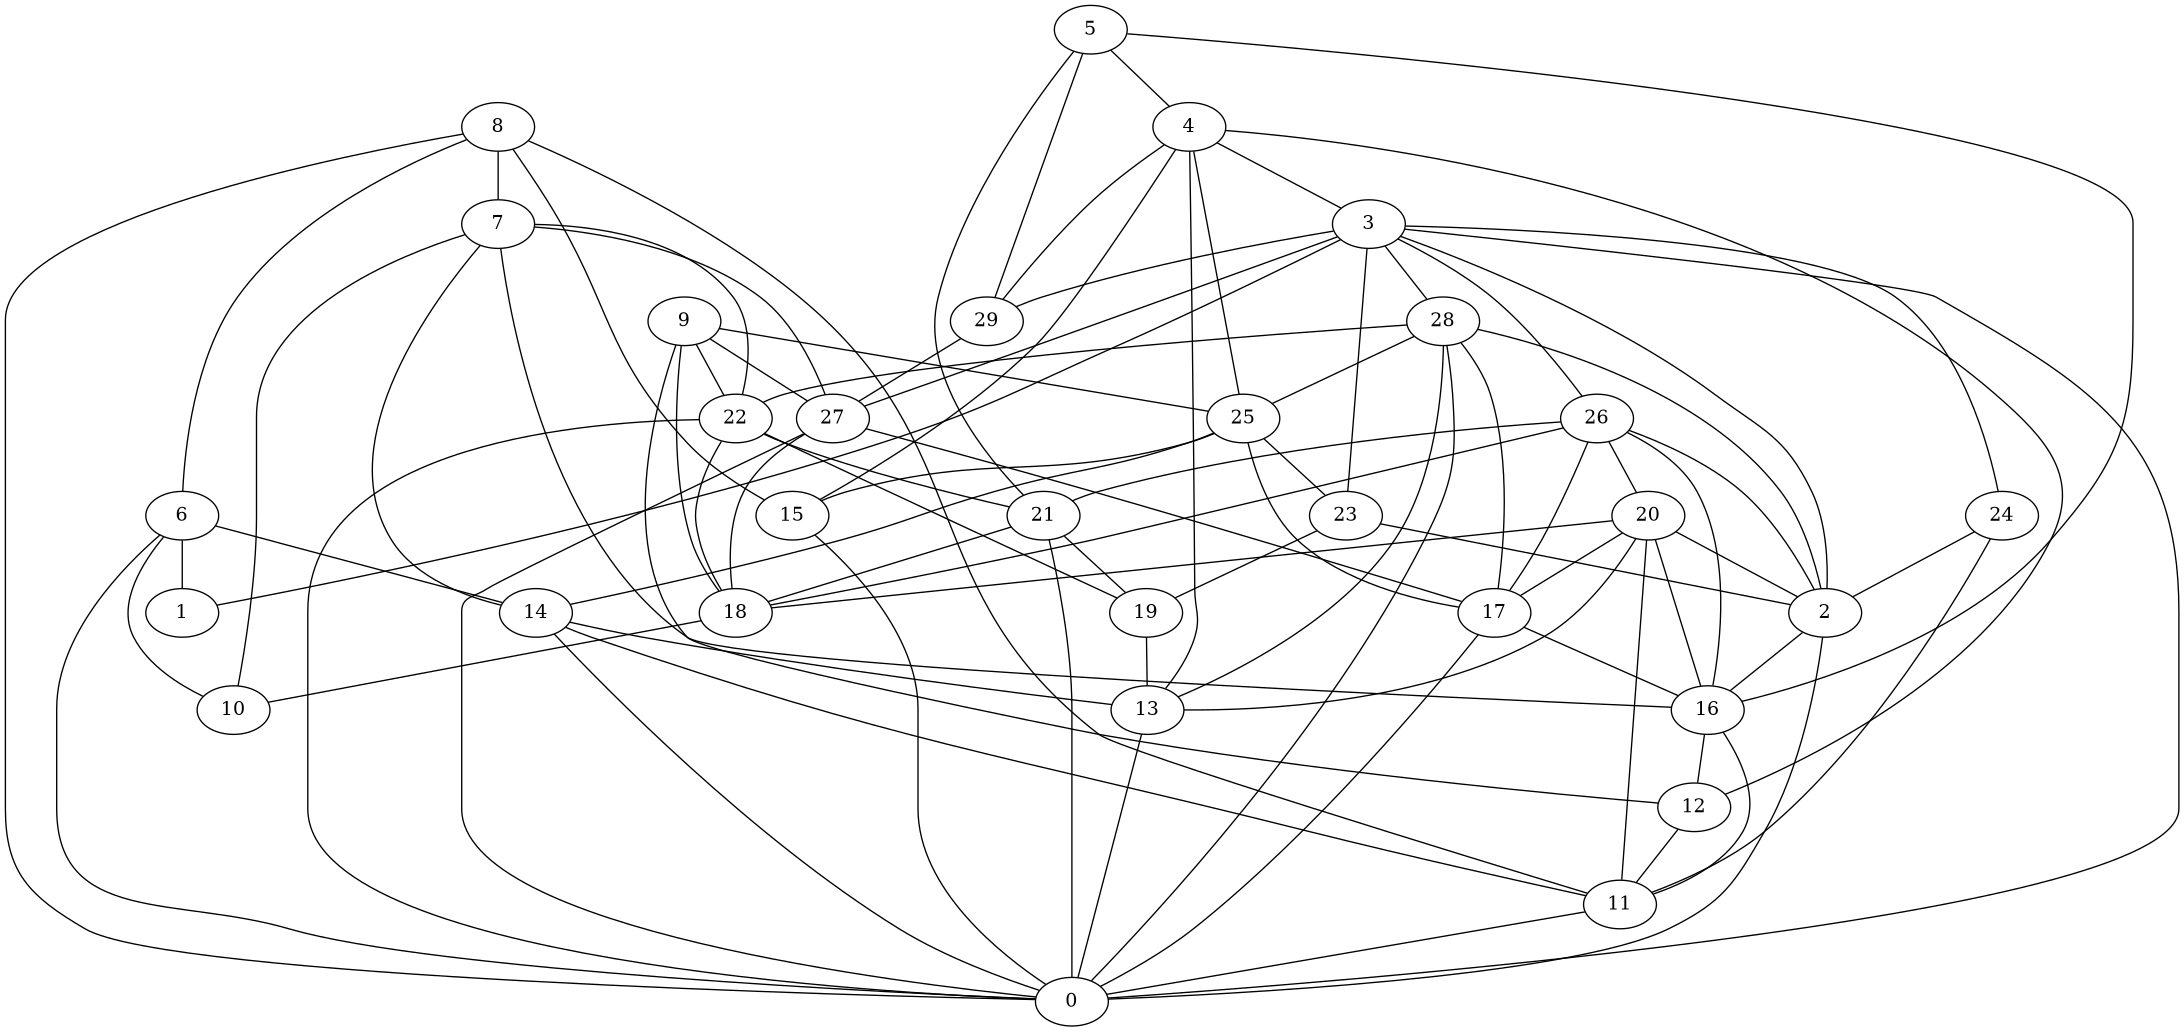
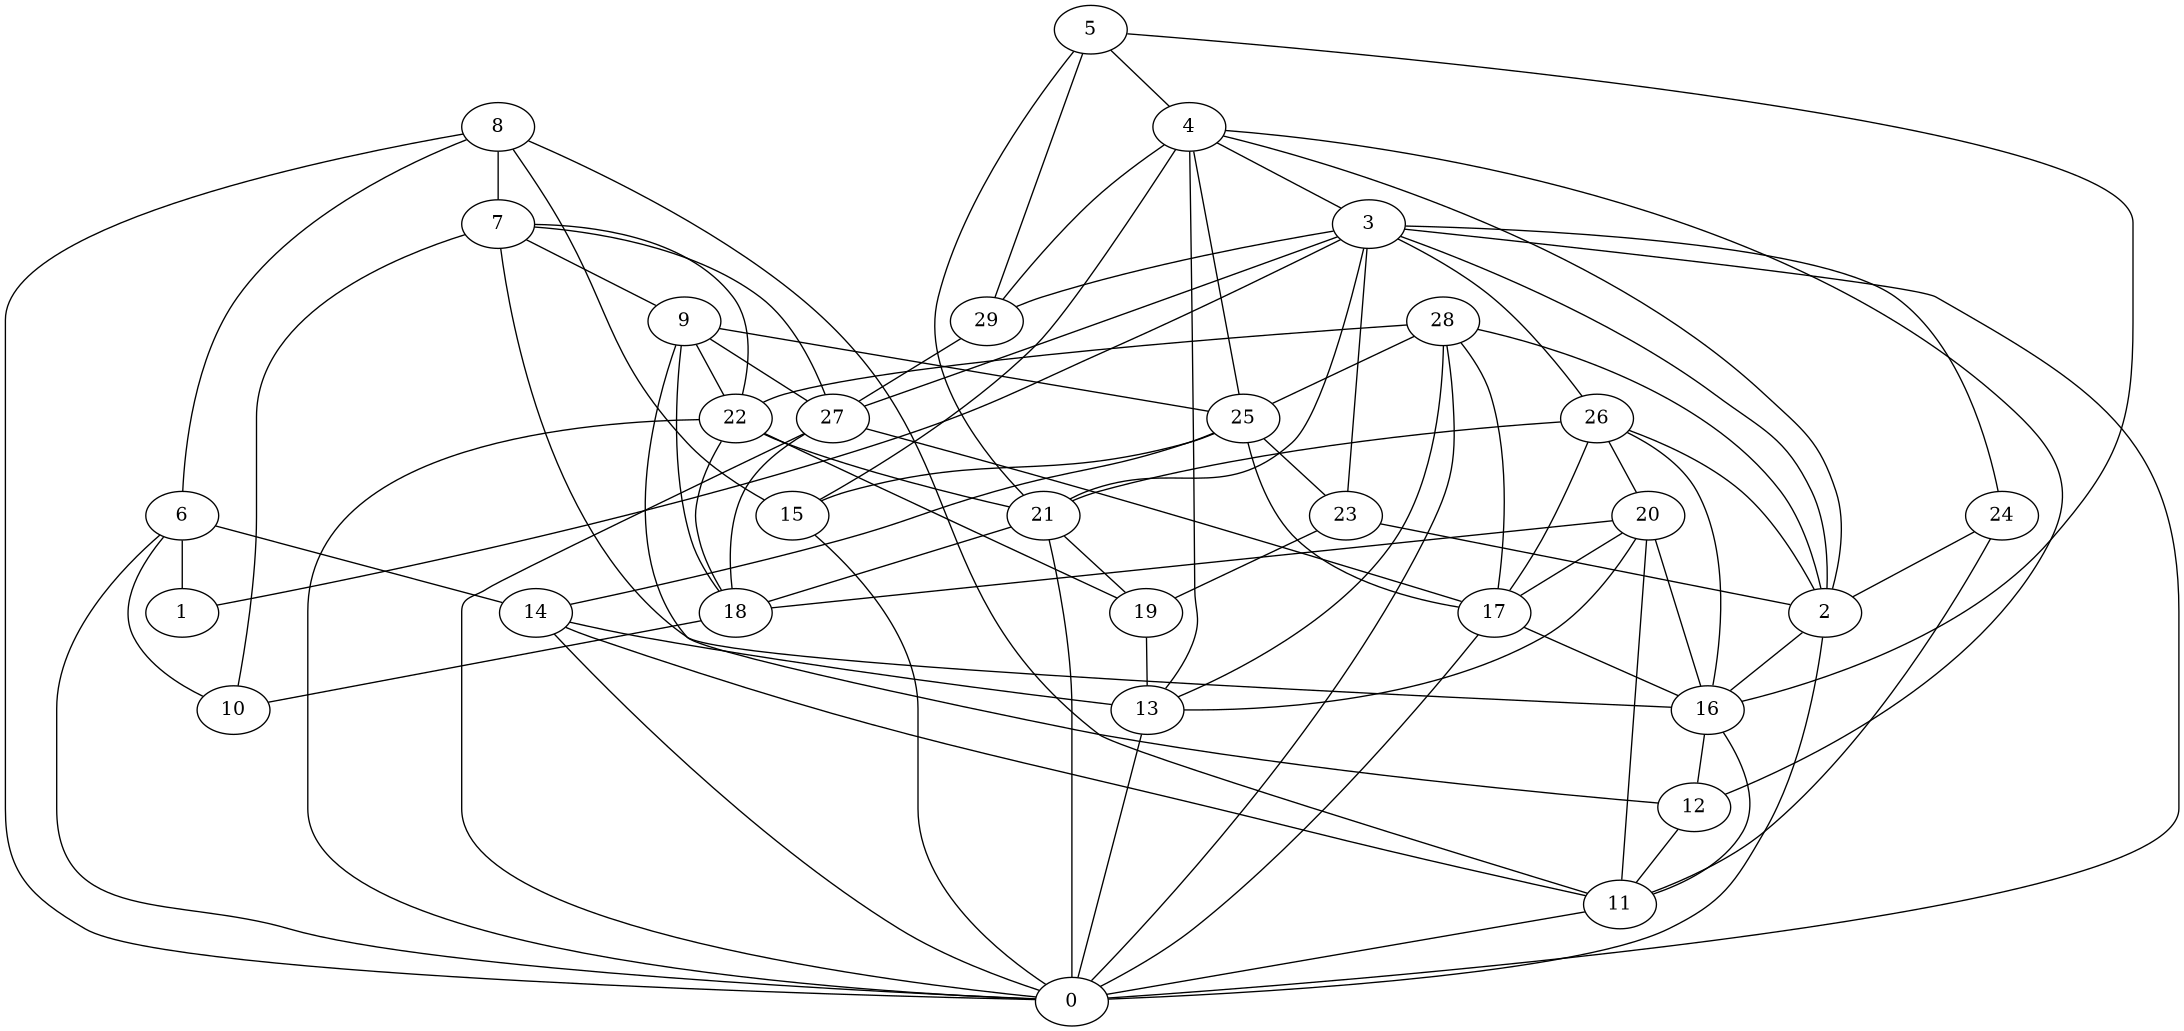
edge "3" -- "28": now "3" -- "21"
edge "7" -- "14": now "7" -- "9"
edge "26" -- "18": removed
edge "20" -- "2": now "4" -- "2"
